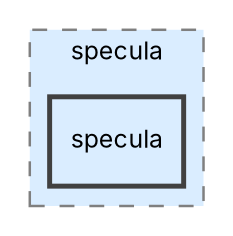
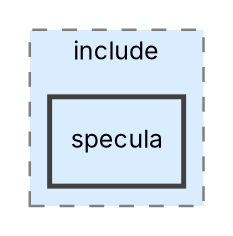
cluster "specula": label "specula" -> "include"
